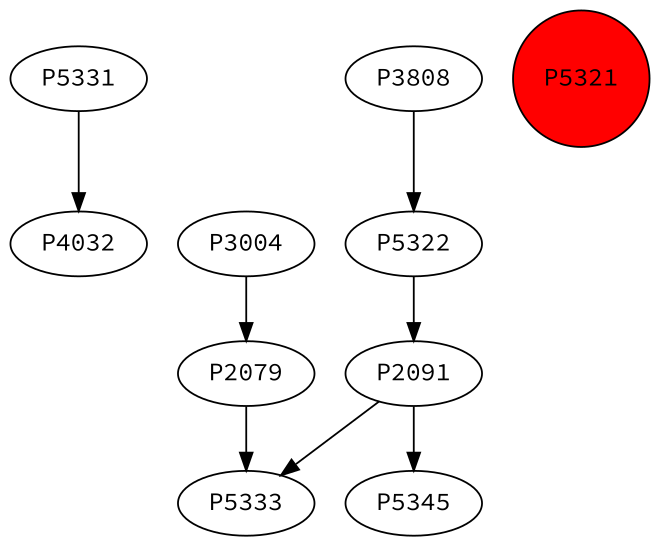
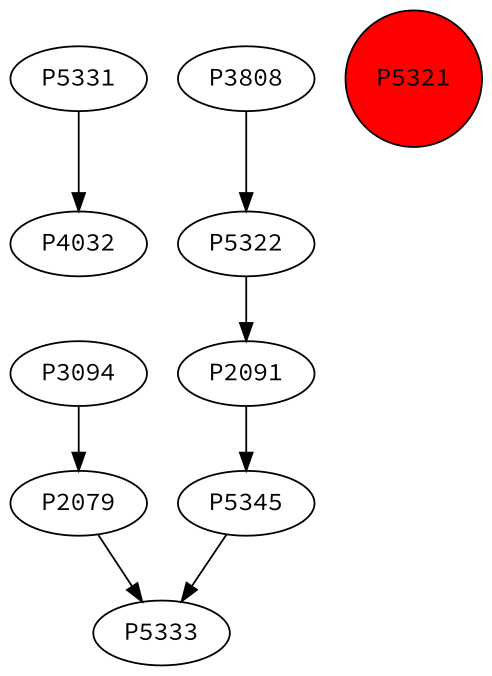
node "P3004": label "P3004" -> "P3094"
edge "P2091" -> "P5333": now "P5345" -> "P5333"
